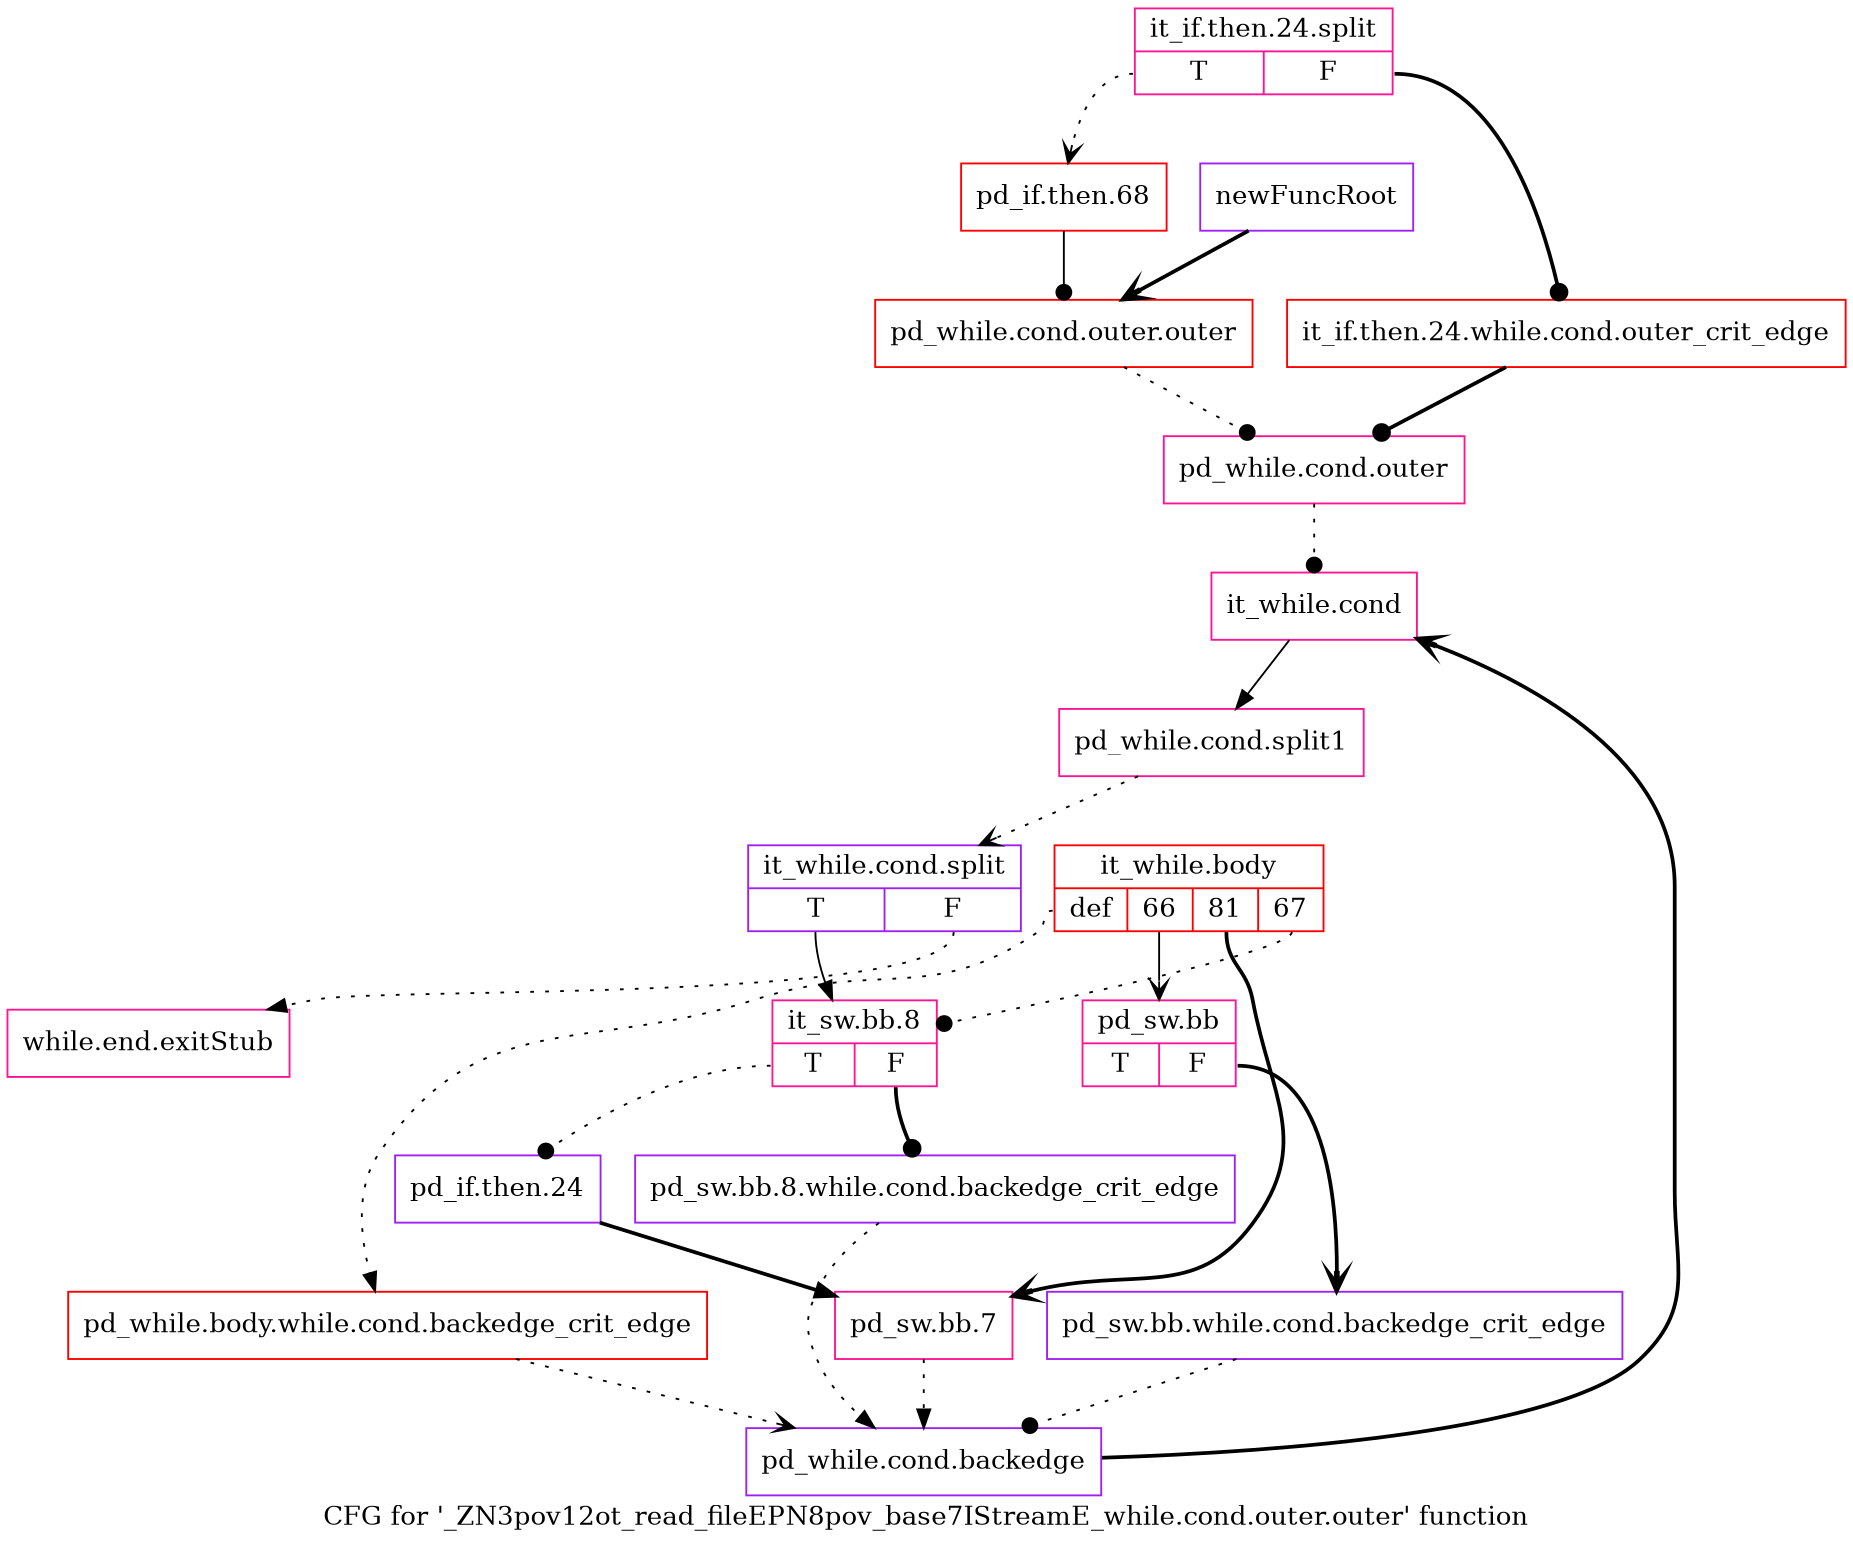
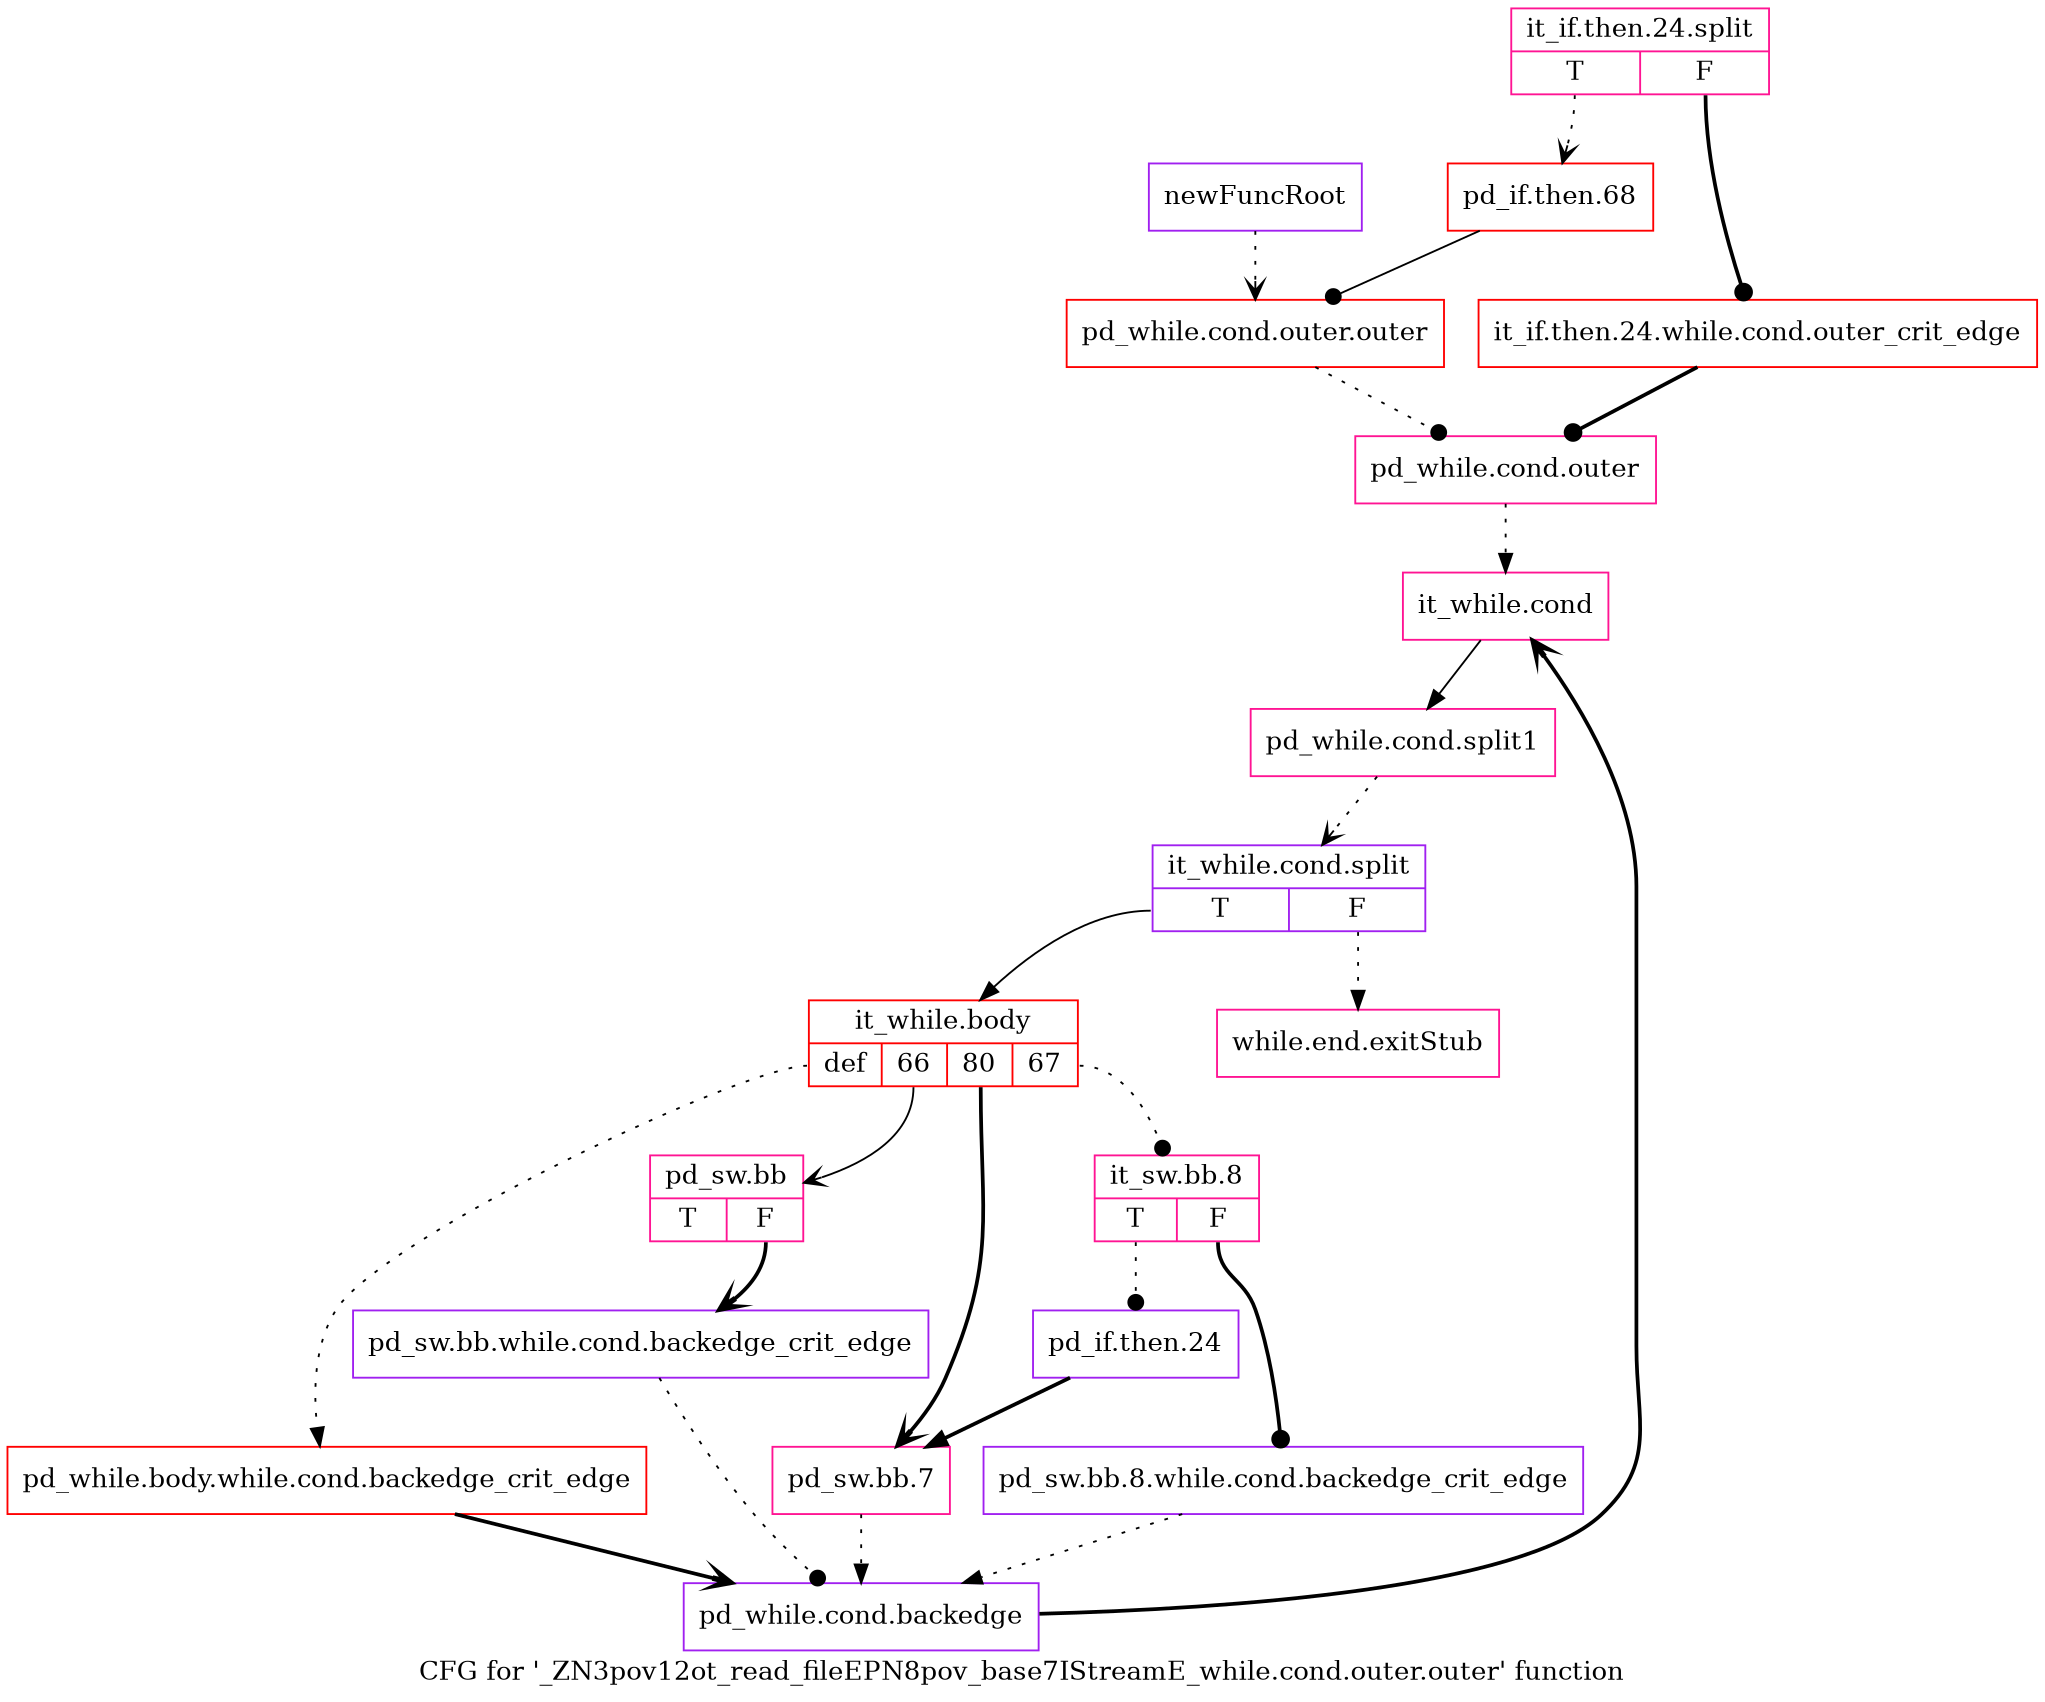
edge "newFuncRoot" -> "pd_while.cond.outer.outer": style bold -> dotted
edge "pd_while.cond.outer" -> "it_while.cond": arrowhead dot -> normal
node "it_while.body": text "81" -> "80"
edge "it_while.cond.split" -> "it_sw.bb.8": now "it_while.cond.split" -> "it_while.body"
edge "pd_while.body.while.cond.backedge_crit_edge" -> "pd_while.cond.backedge": style dotted -> bold
